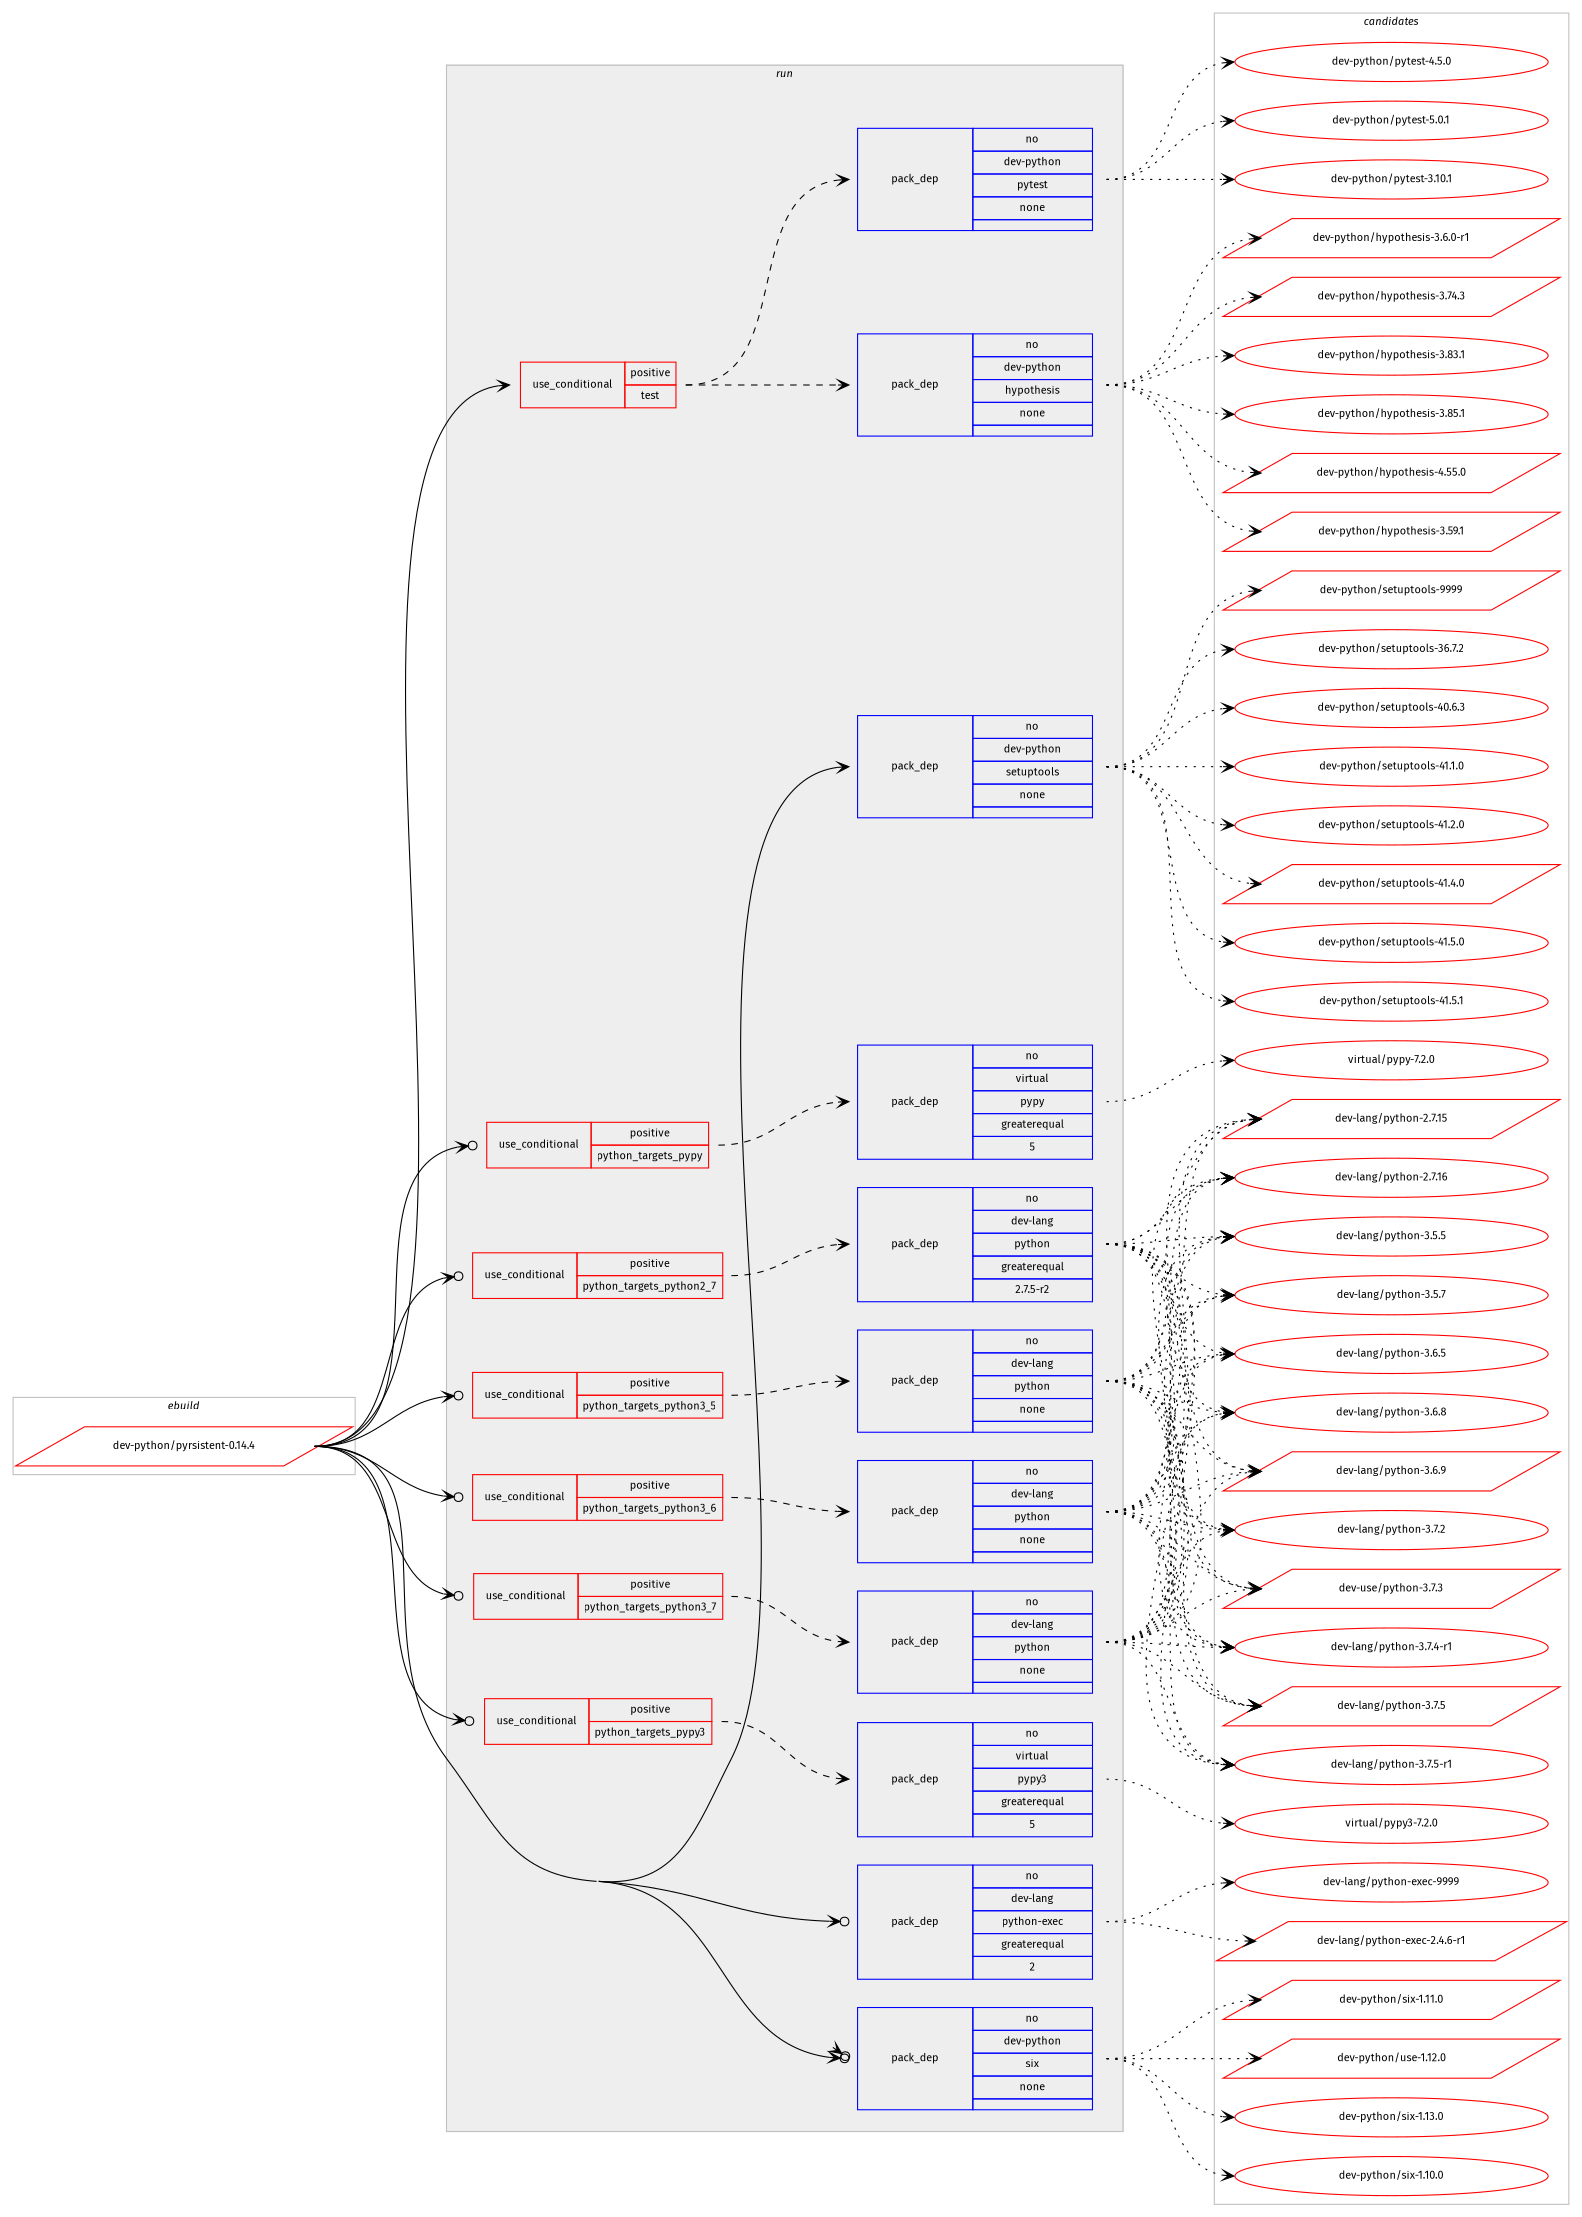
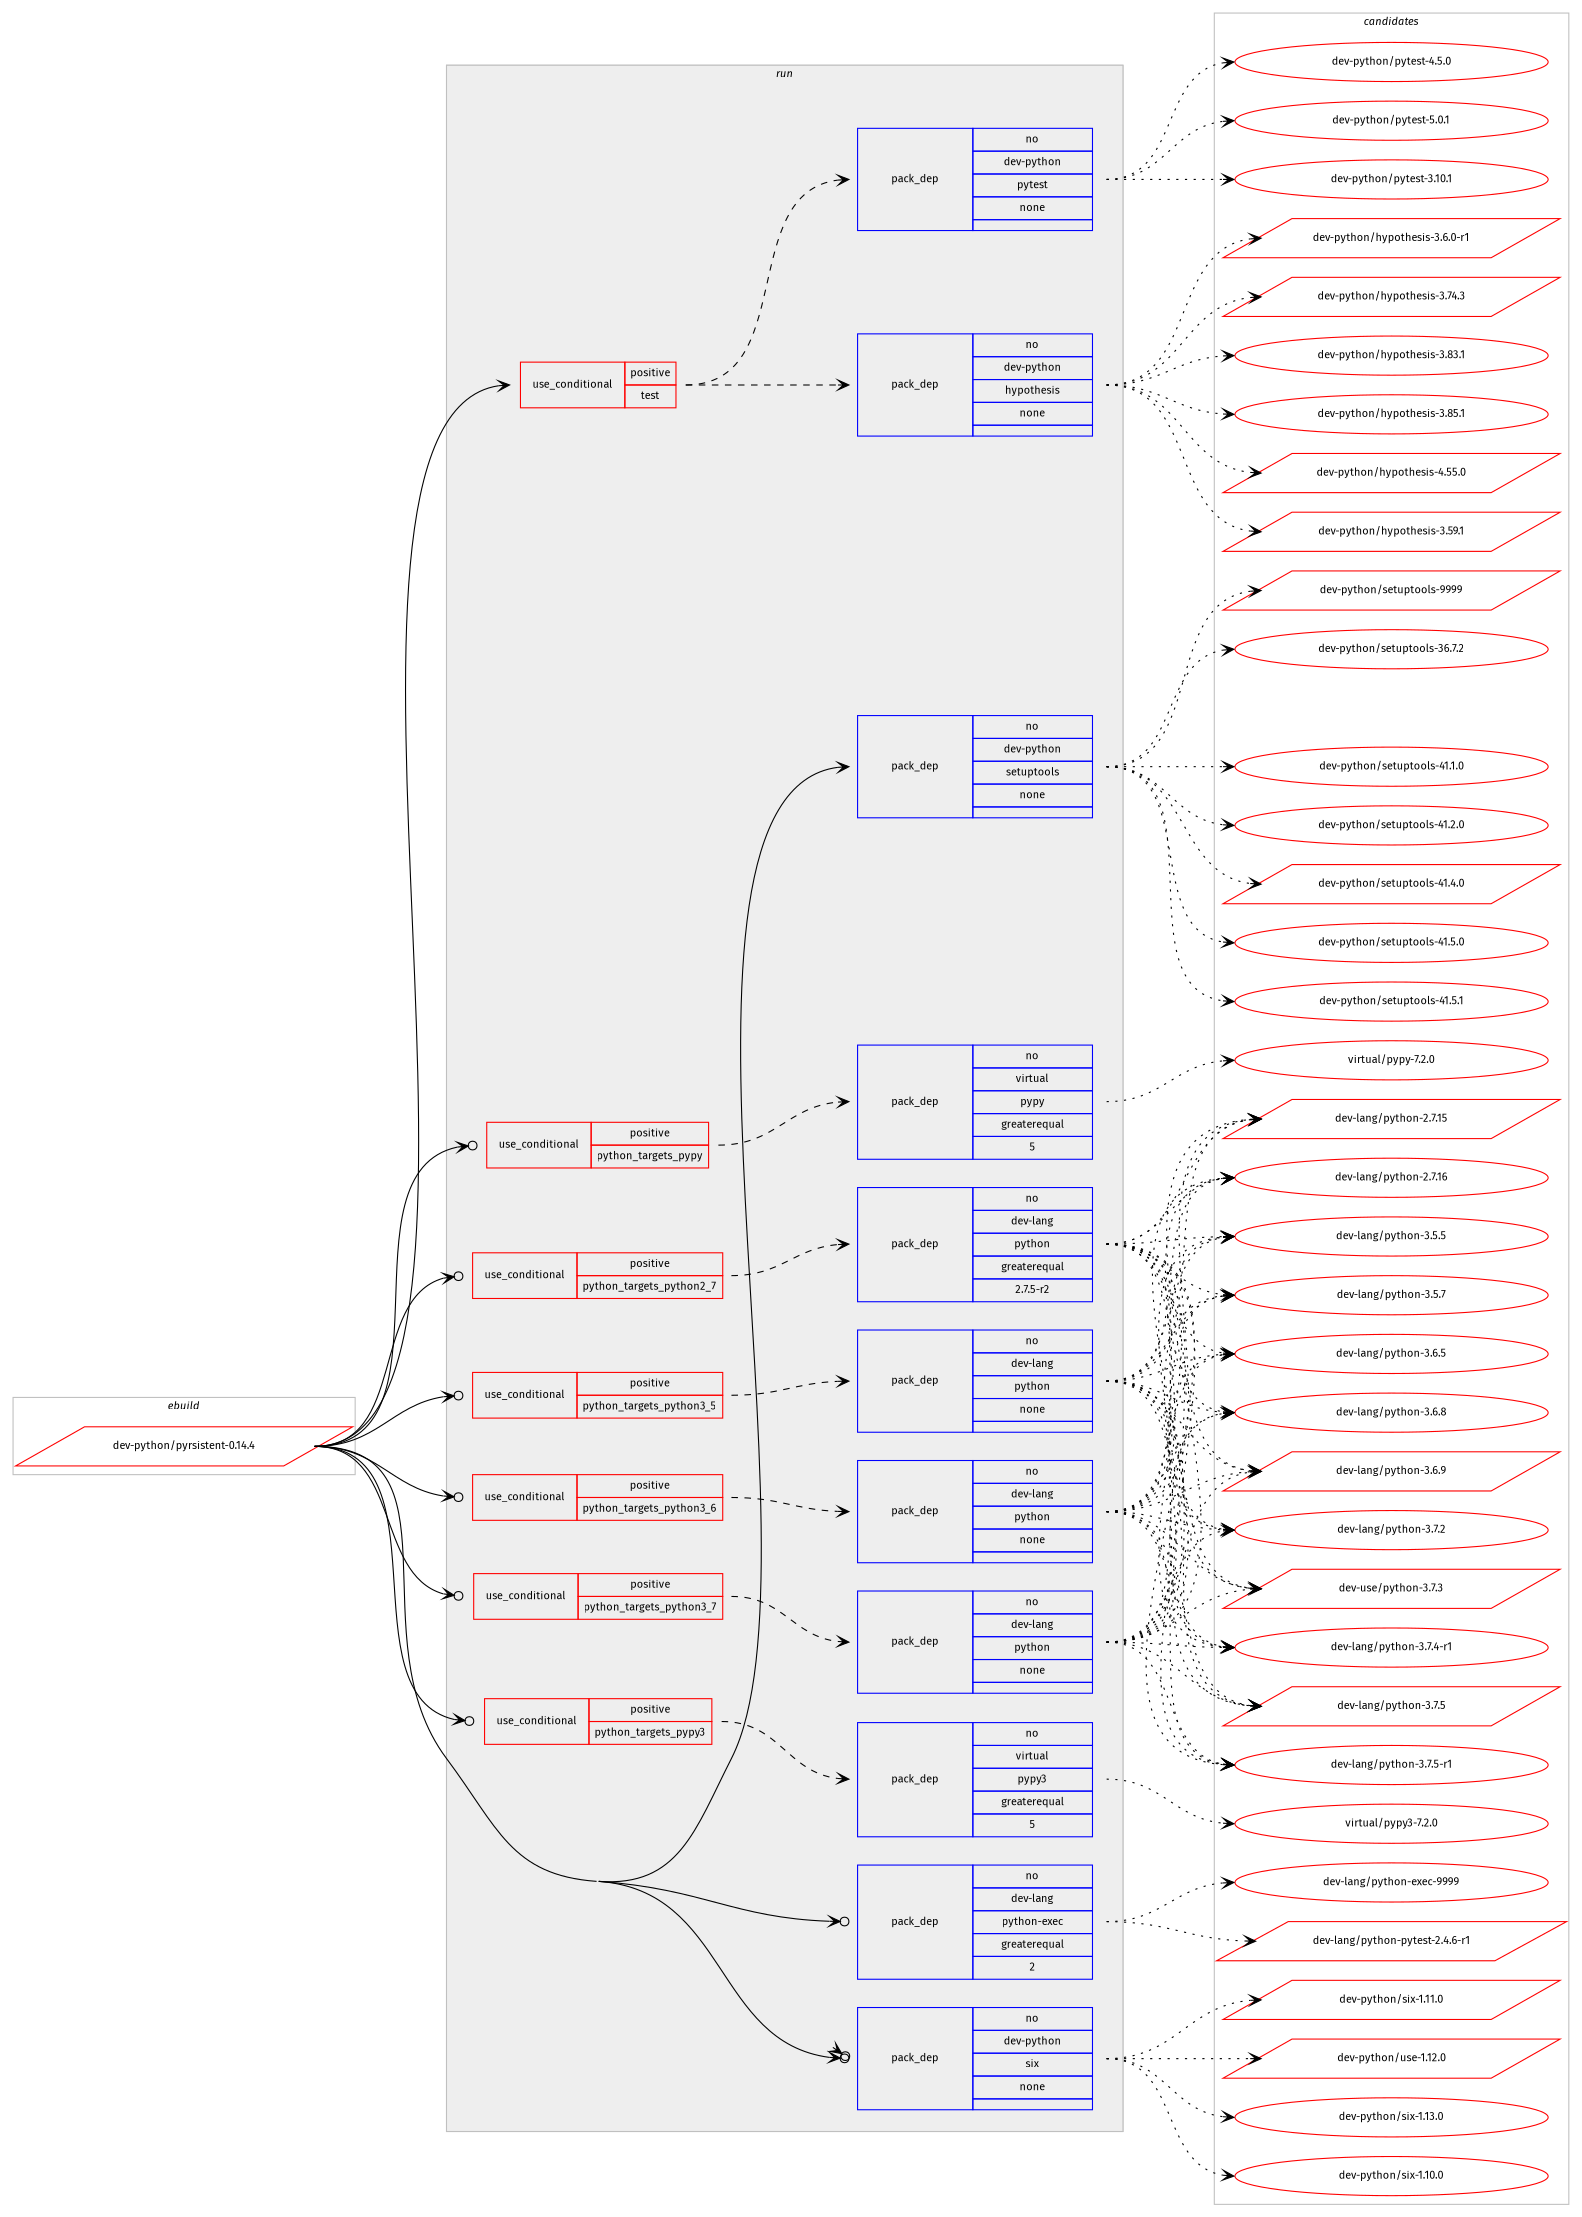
node "dev-python/setuptools-40.6.3": removed
node "dev-lang/python-exec-2.4.6-r1": label "dev-lang/python-exec-2.4.6-r1" -> "dev-lang/python-pytest-2.4.6-r1"
